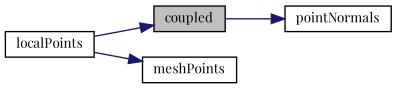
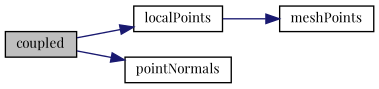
edge "localPoints" -> "coupled": reversed
